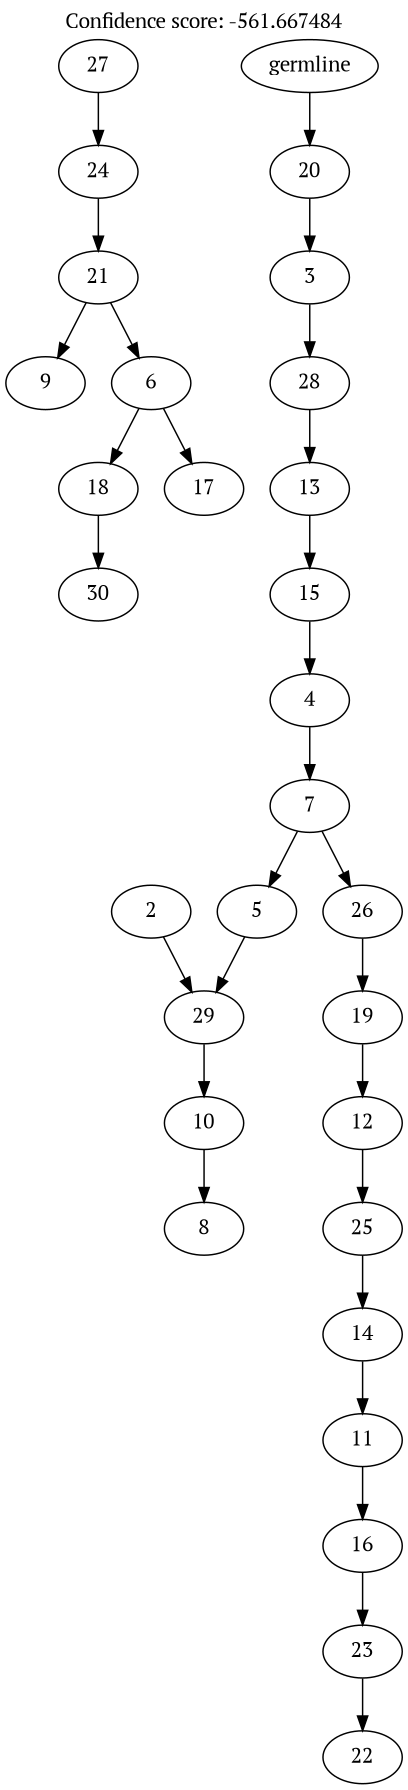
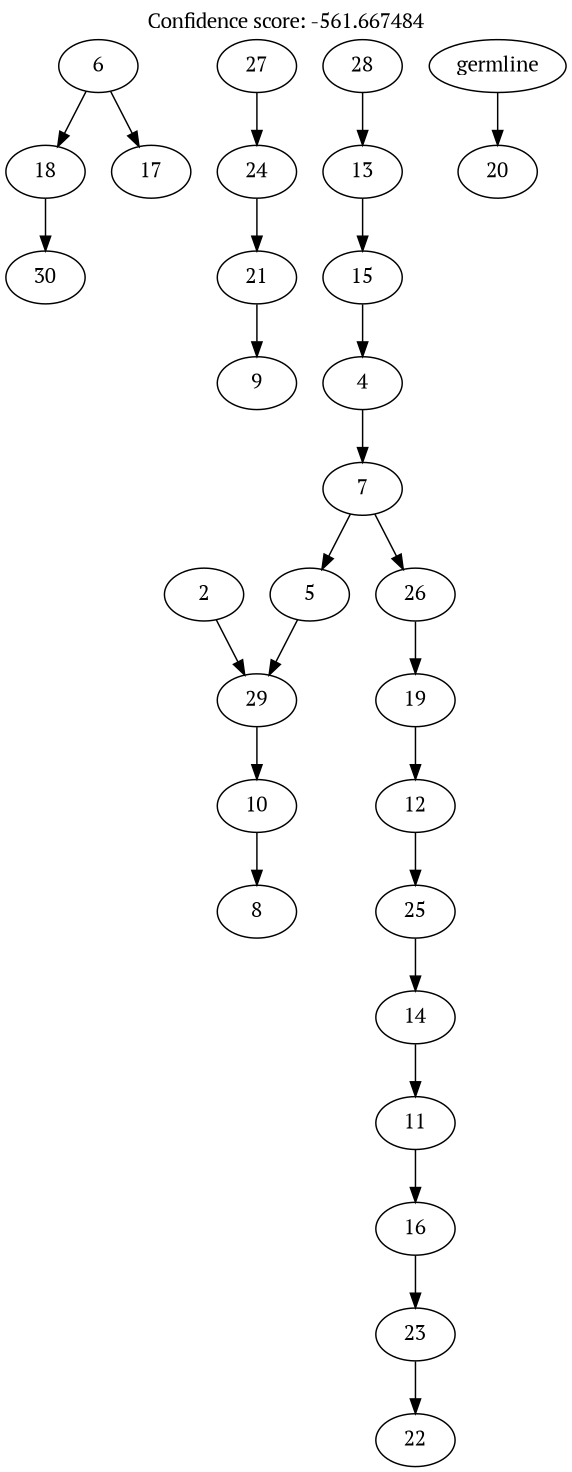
node "3": removed
edge "21" -> "6": removed
